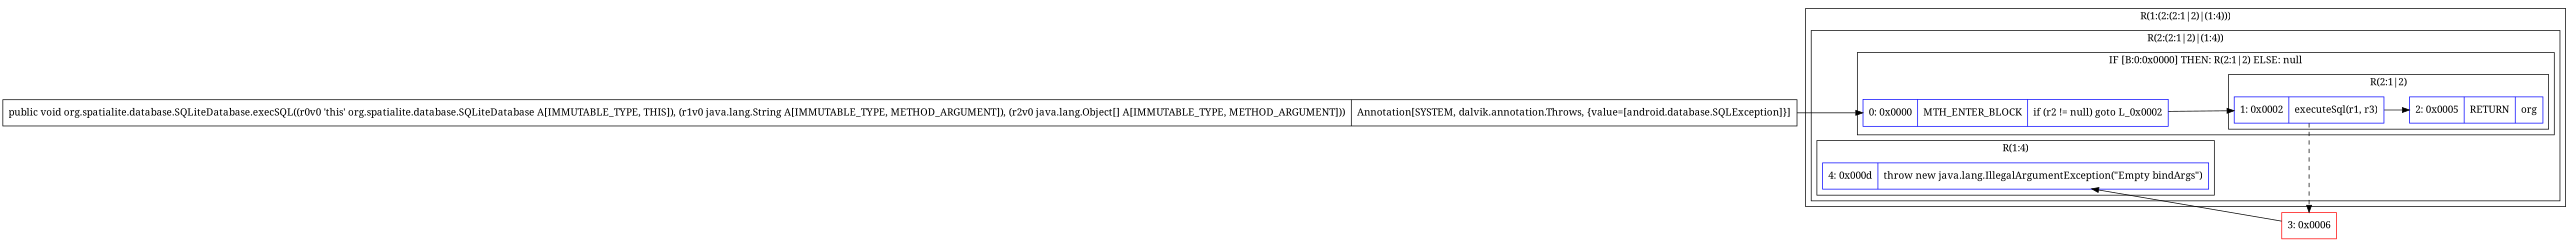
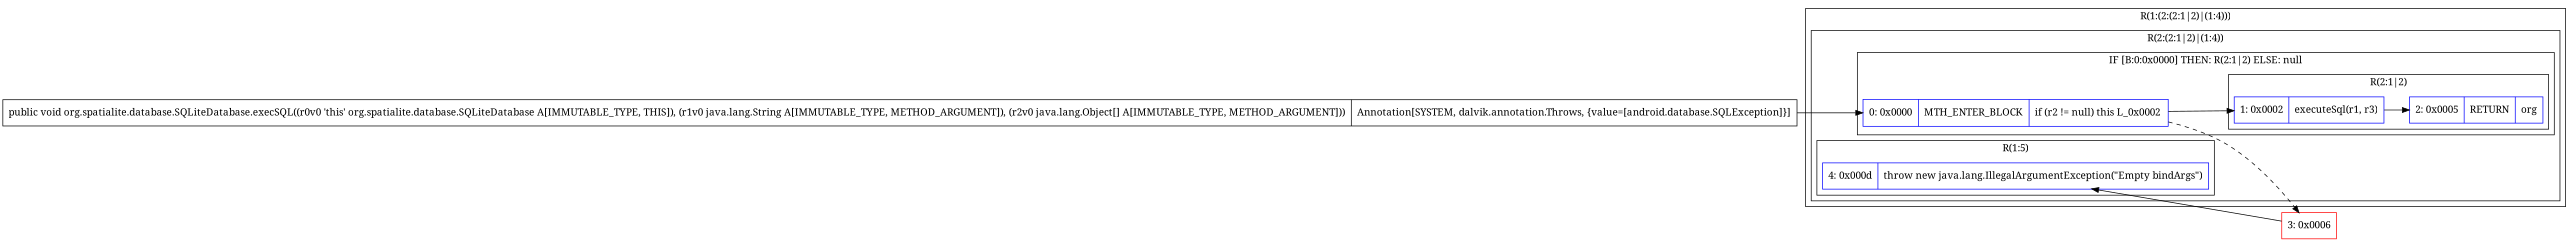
node "0: 0x0000": text "if (r2 != null) goto L_0x0002" -> "if (r2 != null) this L_0x0002"
cluster "R(1:4)": label "R(1:4)" -> "R(1:5)"
edge "1: 0x0002" -> "3: 0x0006": now "0: 0x0000" -> "3: 0x0006"
